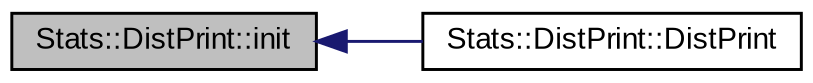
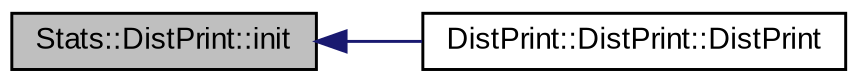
node "Stats::DistPrint::DistPrint": label "Stats::DistPrint::DistPrint" -> "DistPrint::DistPrint::DistPrint"
